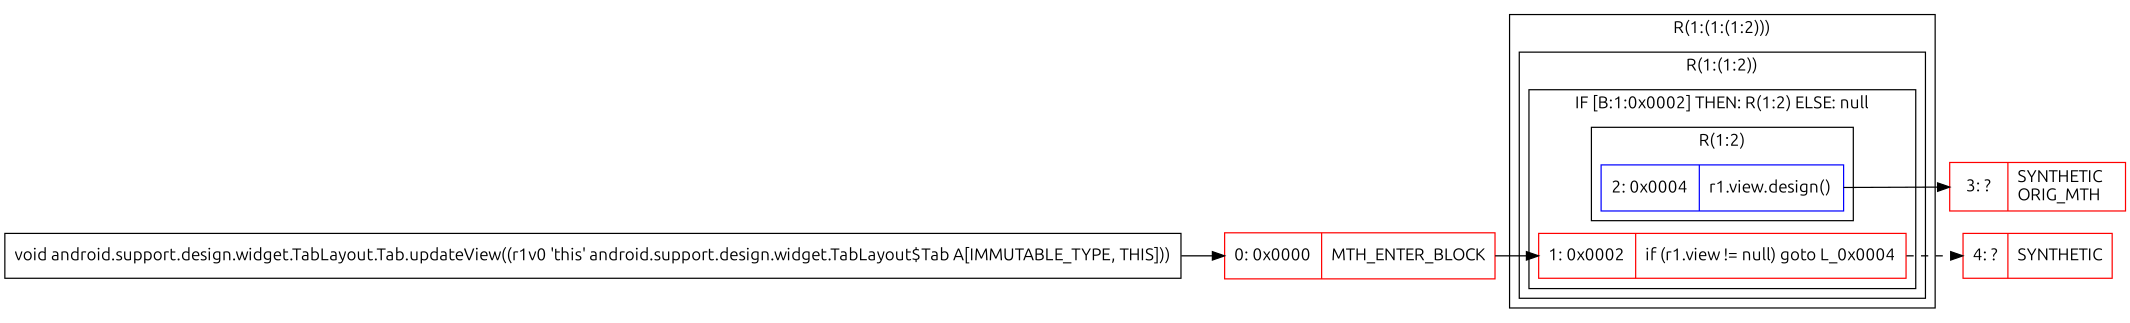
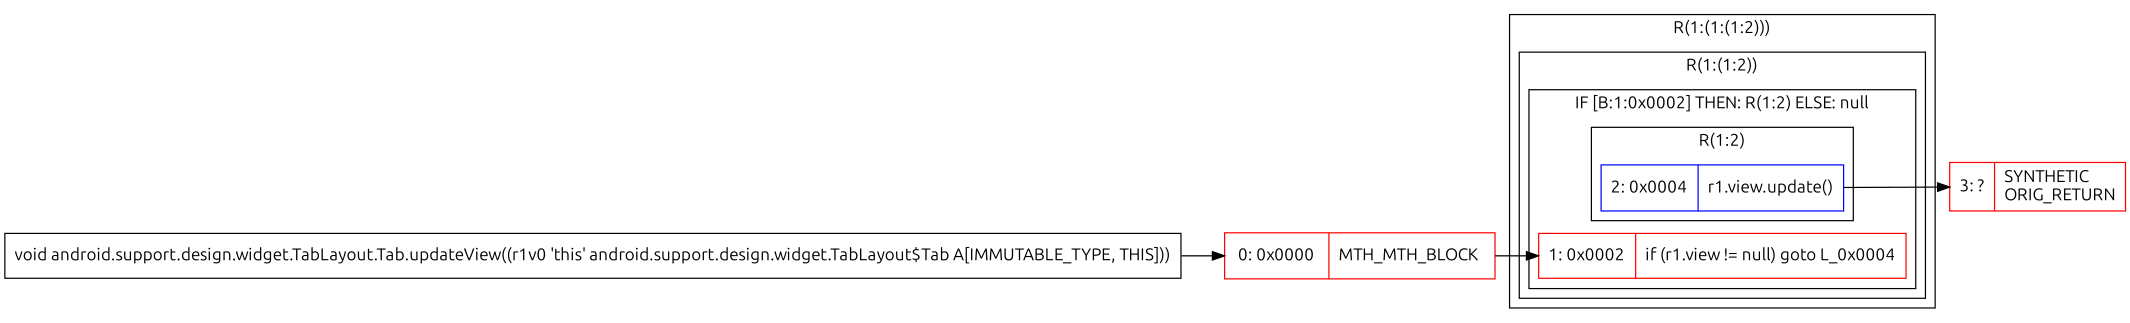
node "2: 0x0004": text "r1.view.design()" -> "r1.view.update()"
node "3: ?": text "ORIG_MTH" -> "ORIG_RETURN"
node "0: 0x0000": text "MTH_ENTER_BLOCK" -> "MTH_MTH_BLOCK"
node "4: ?": removed
